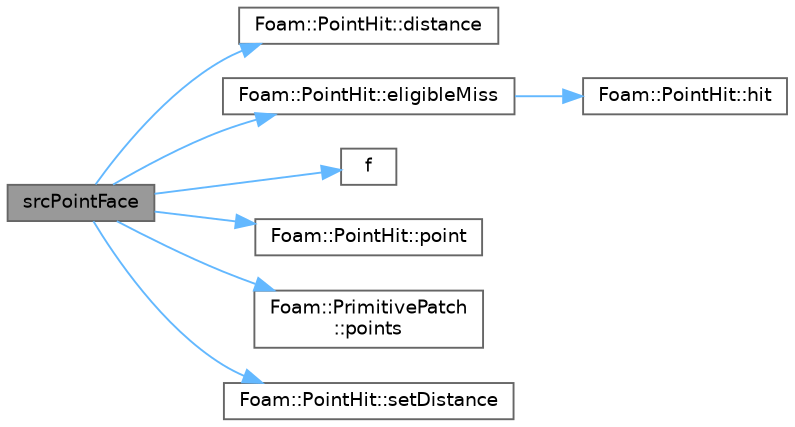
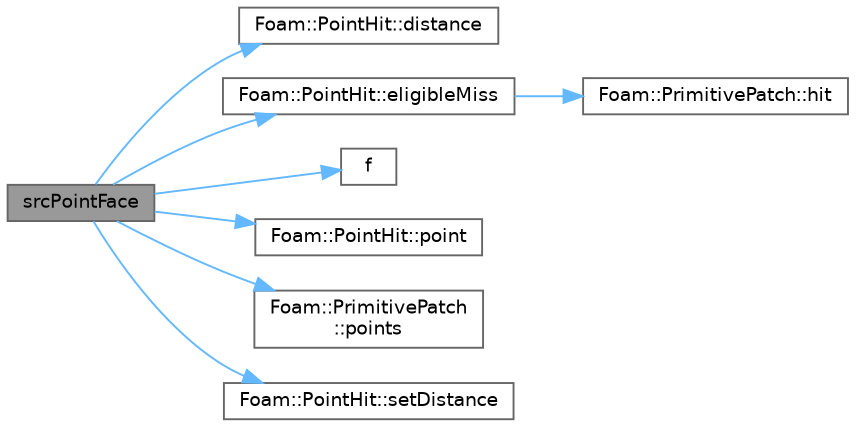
node "Foam::PointHit::hit": label "Foam::PointHit::hit" -> "Foam::PrimitivePatch::hit"
